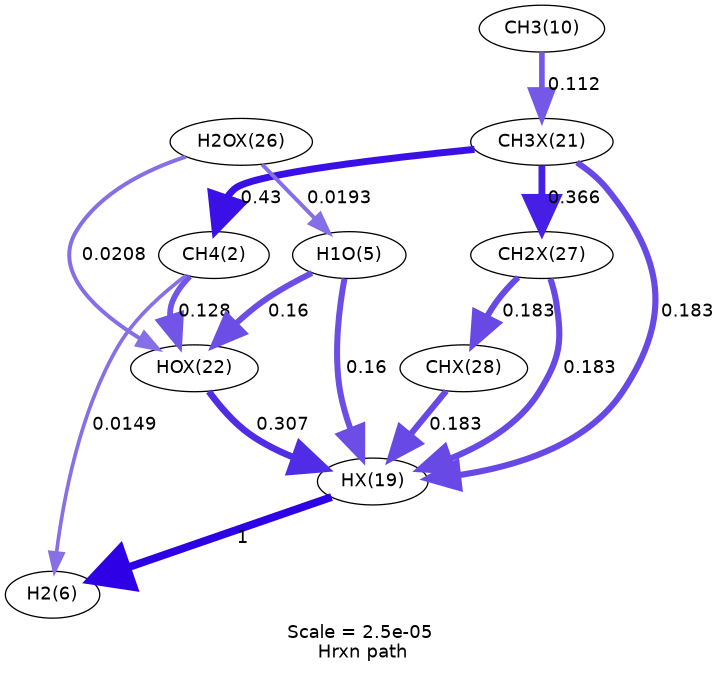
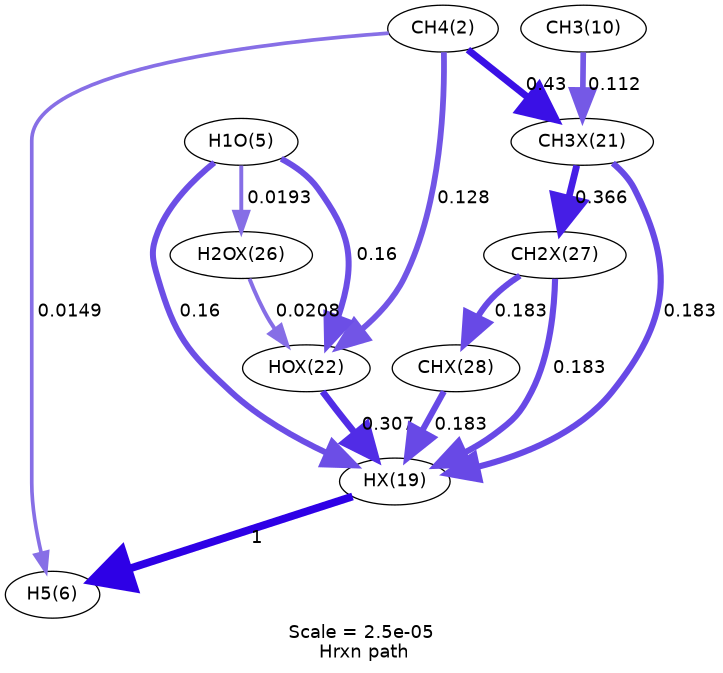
edge "CH3X(21)" -> "CH4(2)": reversed
edge "H2OX(26)" -> "H1O(5)": reversed
node "H2(6)": label "H2(6)" -> "H5(6)"
